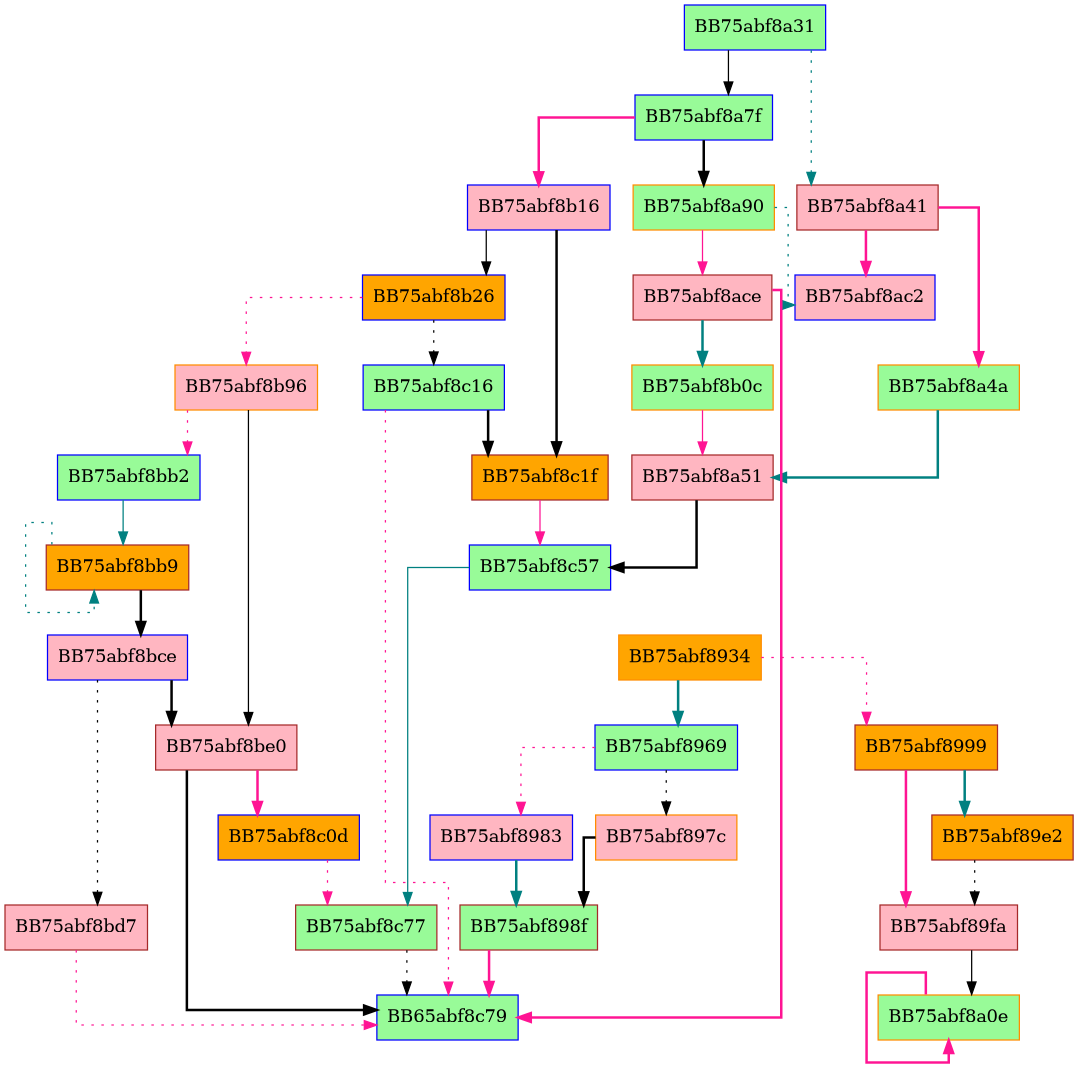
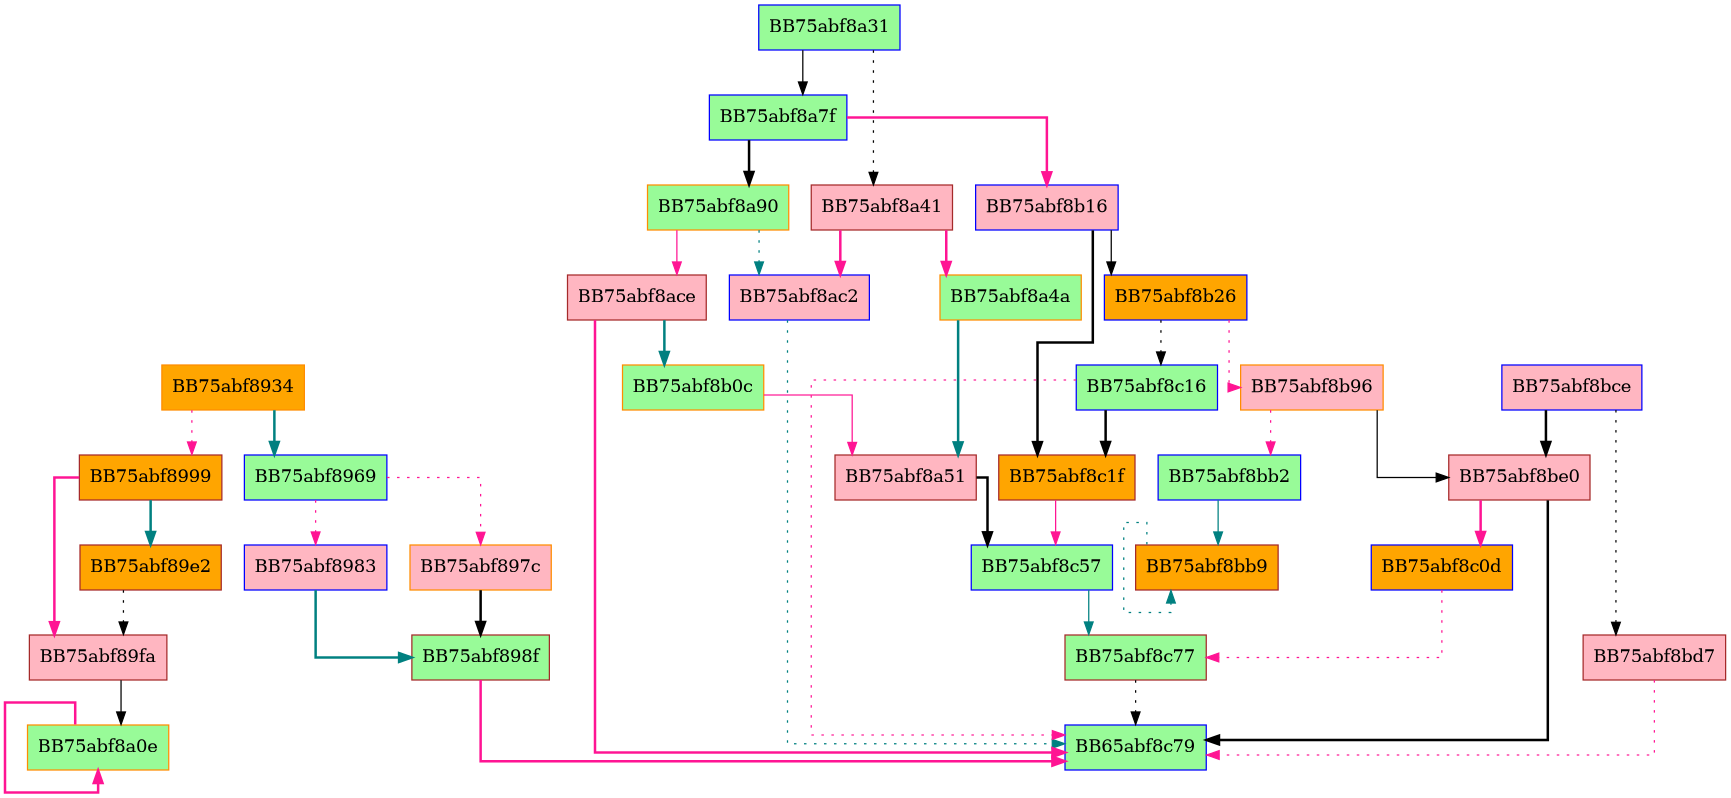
edge "BB75abf8a31" -> "BB75abf8a41": color teal -> black
edge "BB75abf8bb9" -> "BB75abf8bce": removed
edge "BB75abf8ac2" -> "BB65abf8c79": added
edge "BB75abf8969" -> "BB75abf897c": color black -> deeppink
